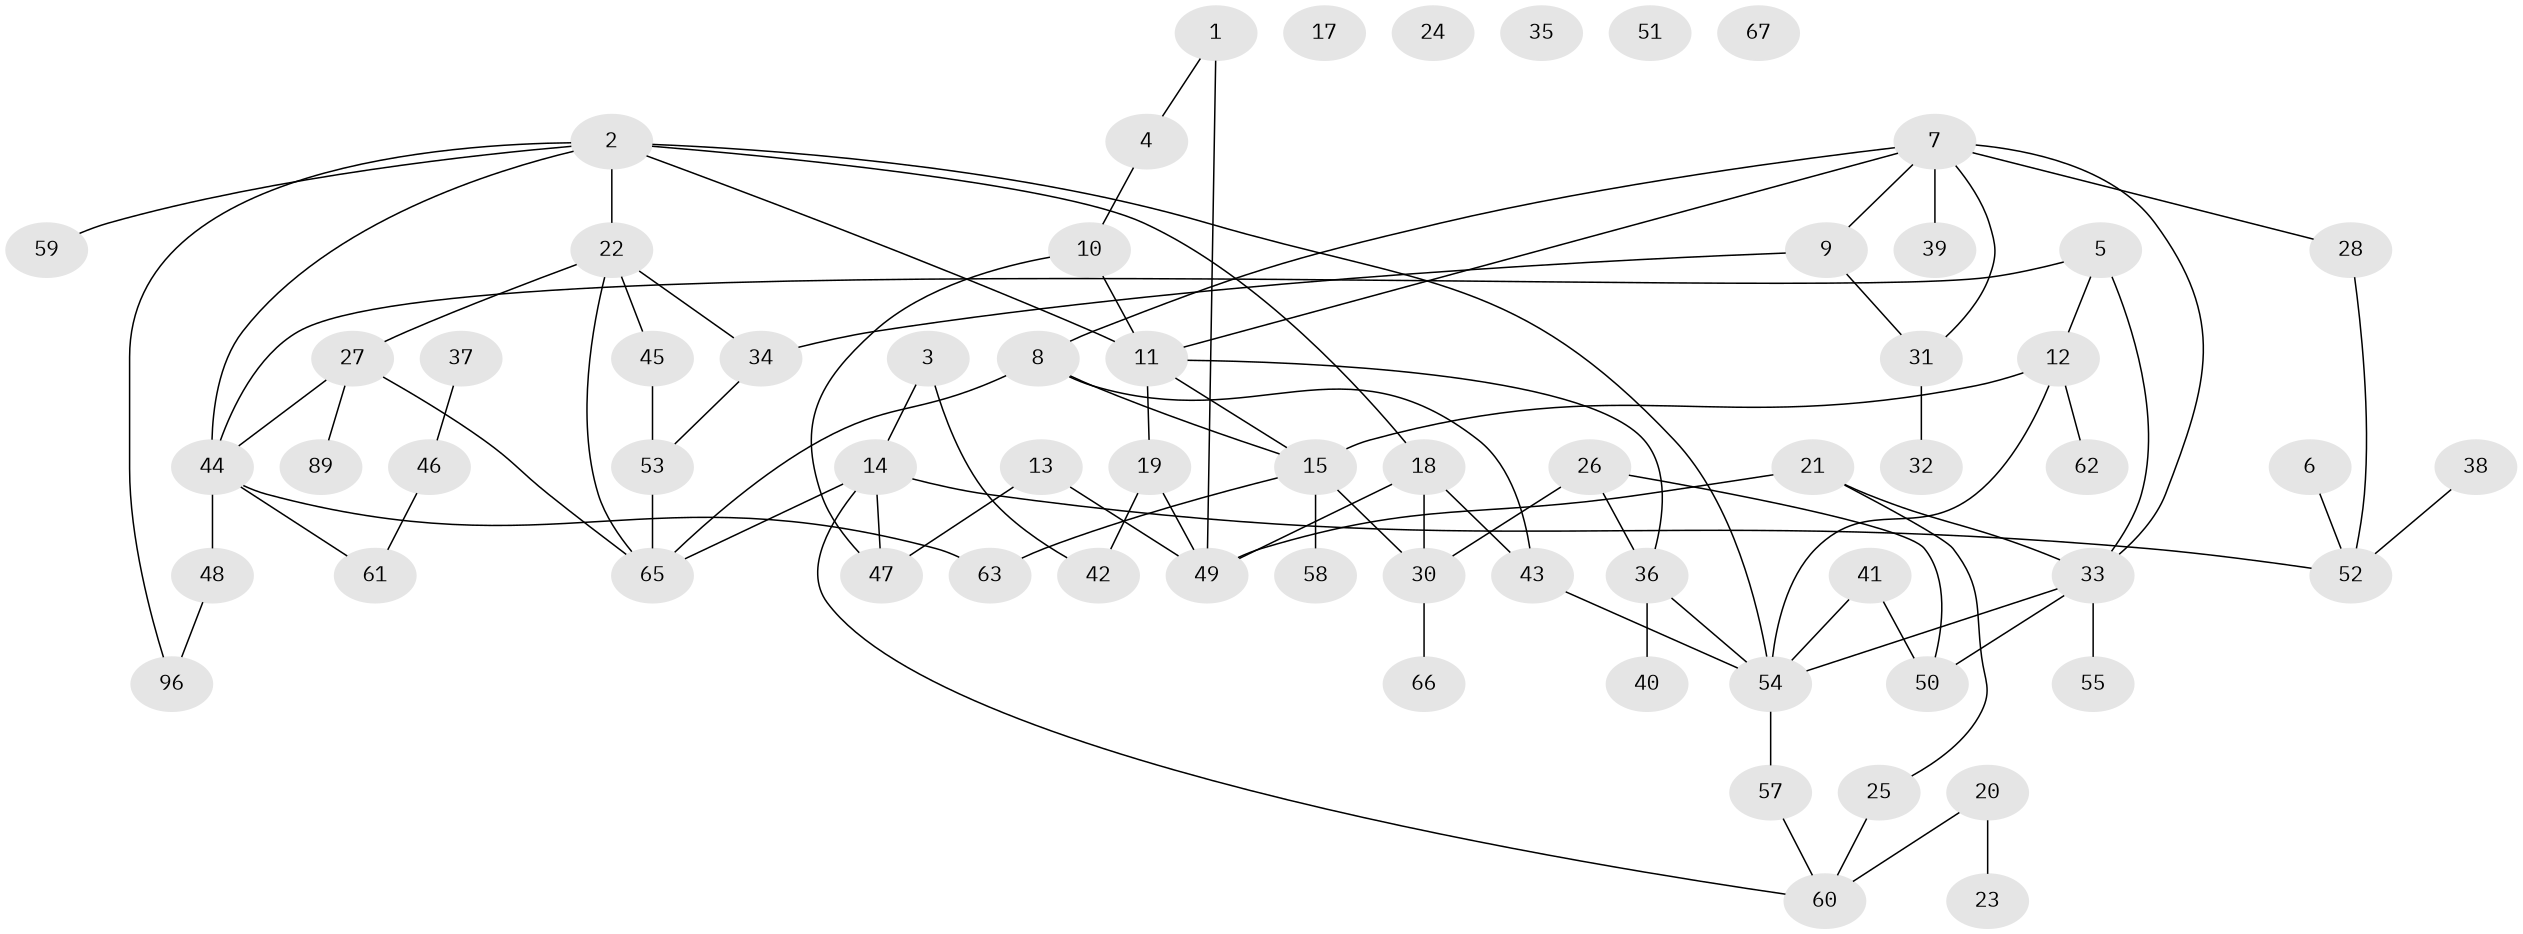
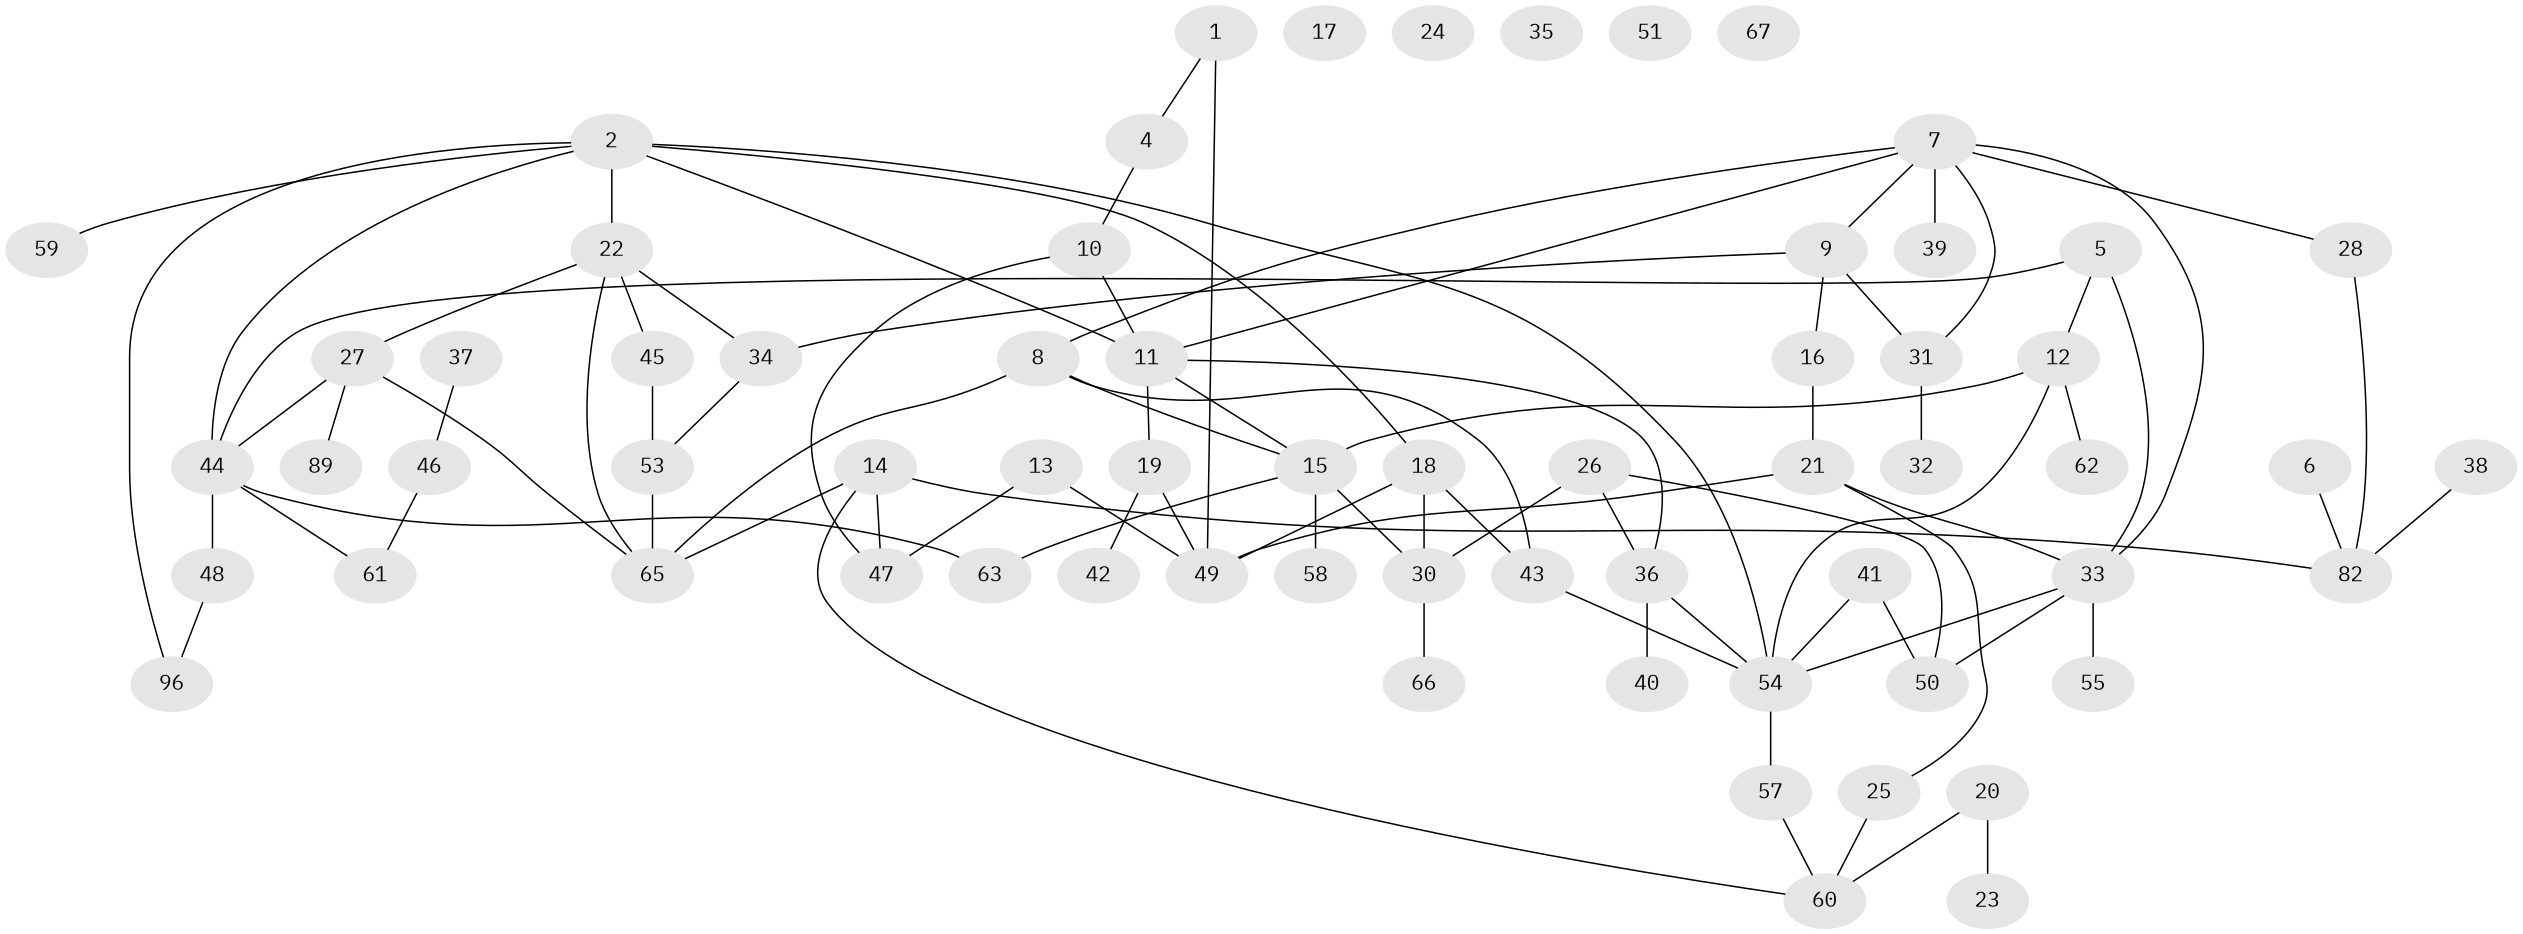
node "3": removed
node "16": added
node "52": label "52" -> "82"
